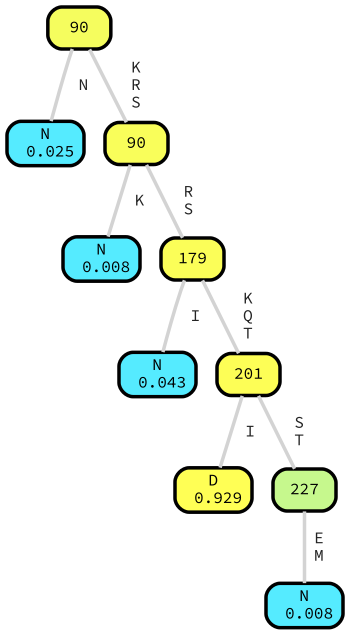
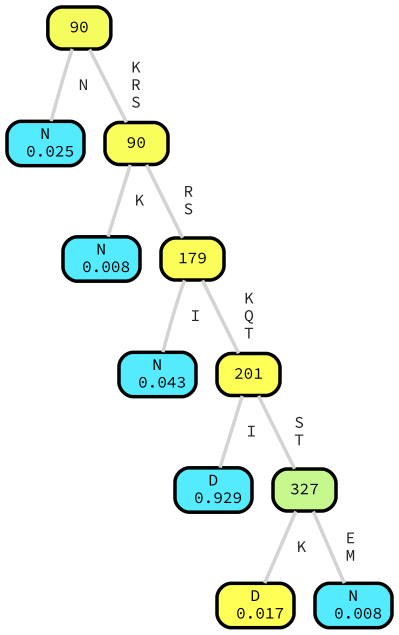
node "D 0.929": fillcolor #ffff55 -> #55ebff
node "227": label "227" -> "327"
node "D 0.017": added
